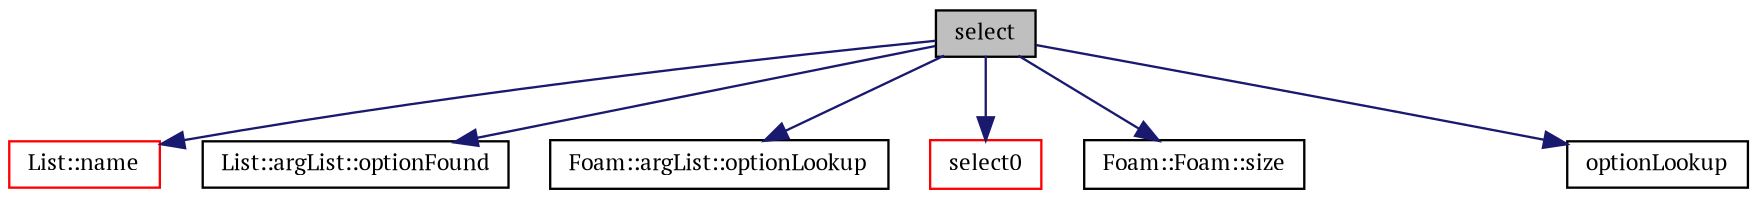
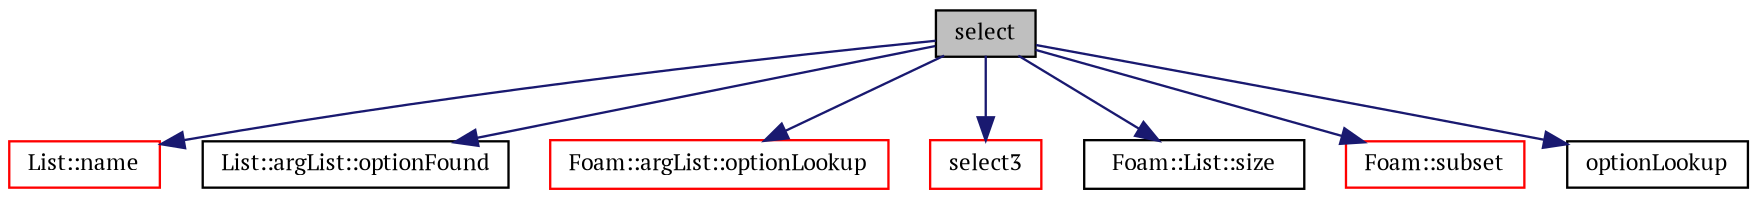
node "Foam::argList::optionLookup": color black -> red
node "select0": label "select0" -> "select3"
node "Foam::Foam::size": label "Foam::Foam::size" -> "Foam::List::size"
node "Foam::subset": added
